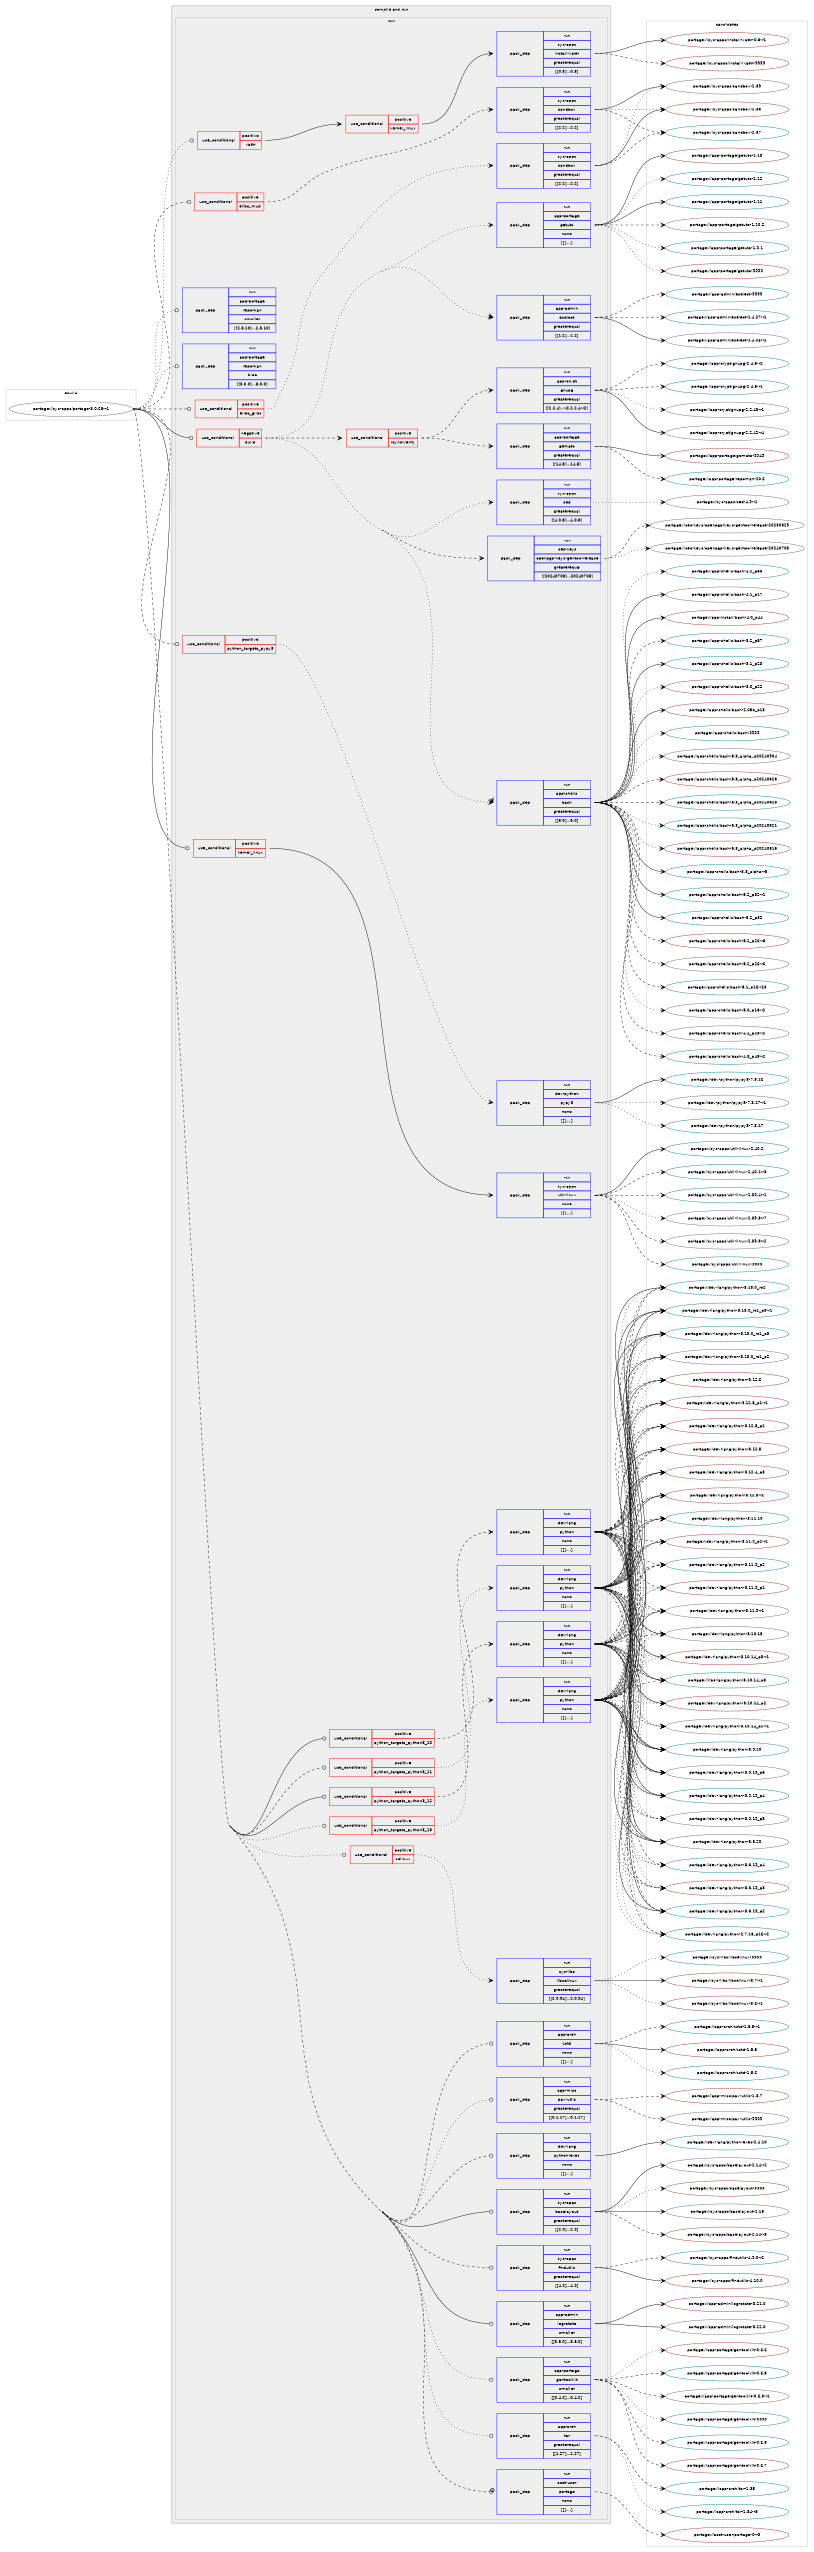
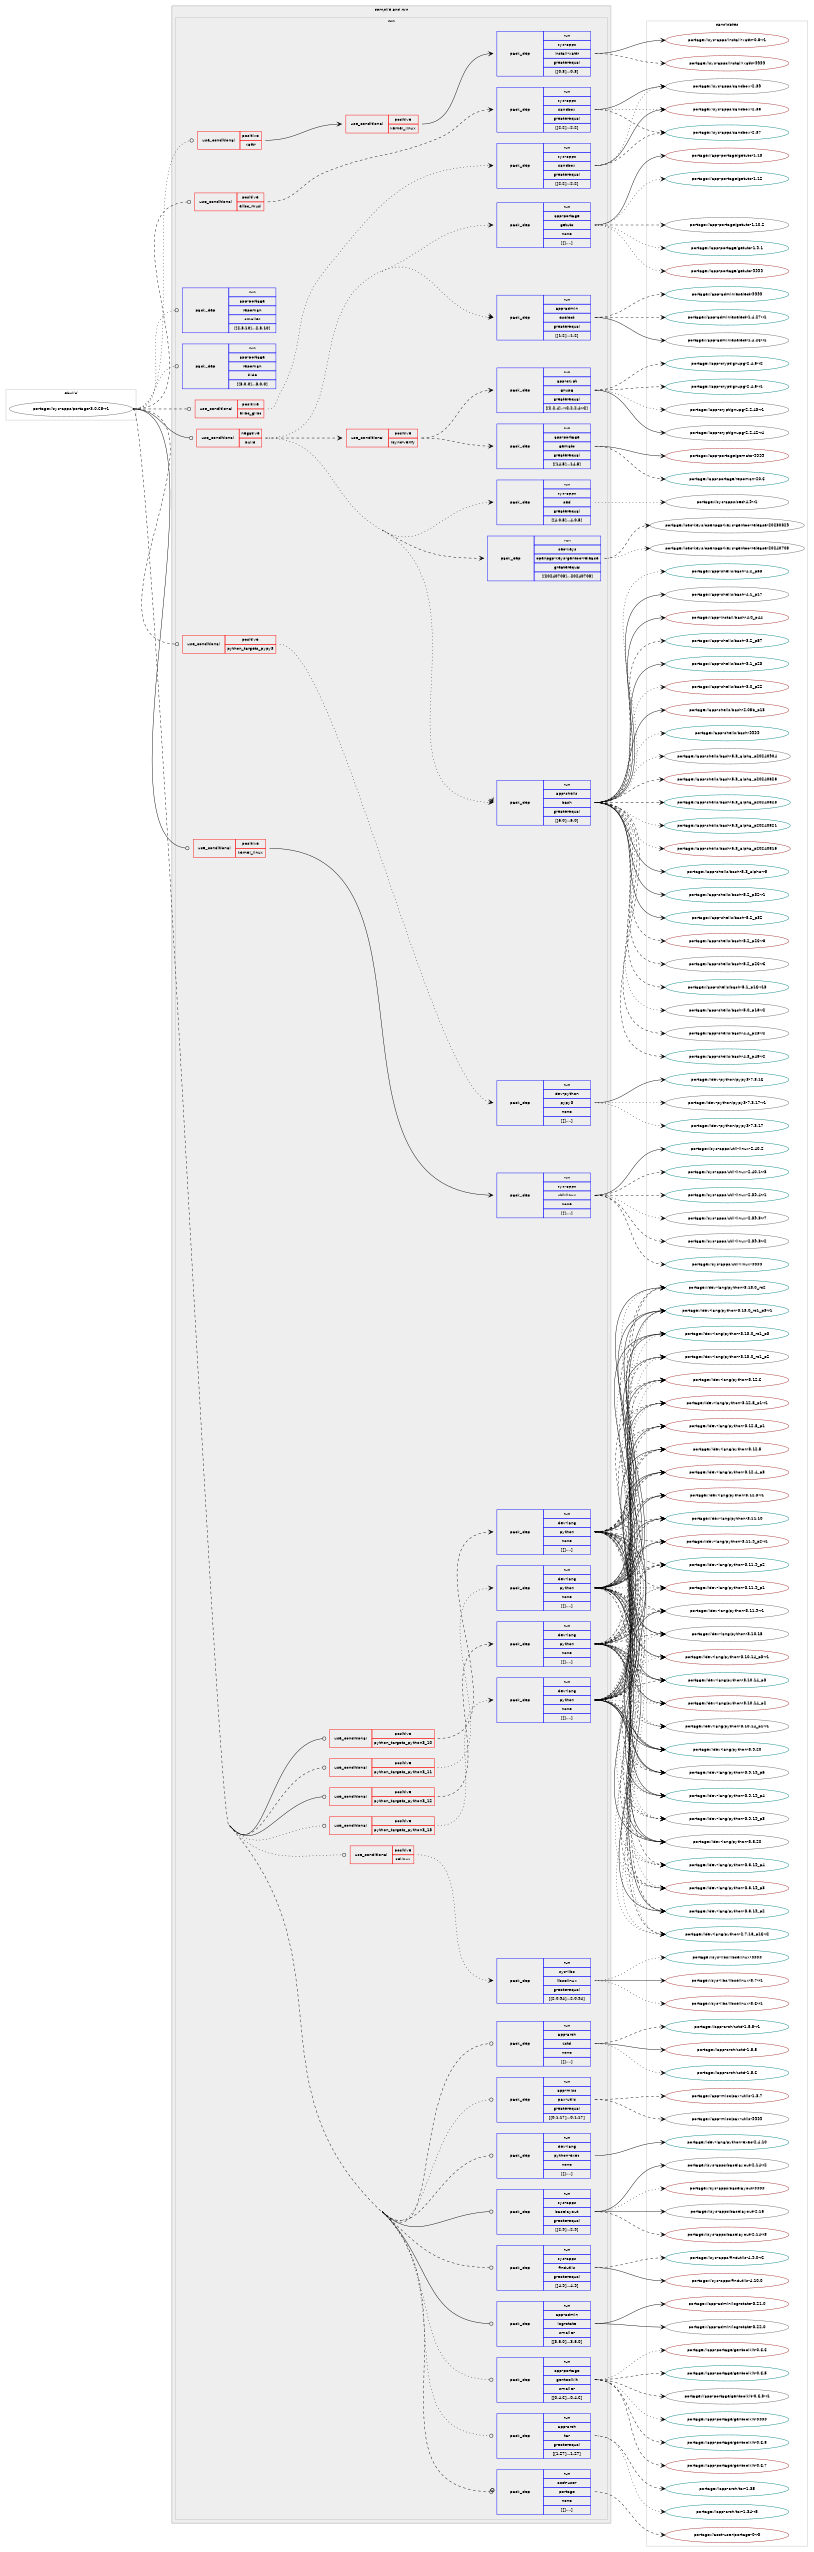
node "portage://app-portage/getuto-1.11": removed
node "portage://app-portage/gemato-9949": label "portage://app-portage/gemato-9949" -> "portage://app-portage/gemato-9999"
node "portage://libs-lang/python-3.10.14_p3": label "portage://libs-lang/python-3.10.14_p3" -> "portage://dev-lang/python-3.10.14_p3"
